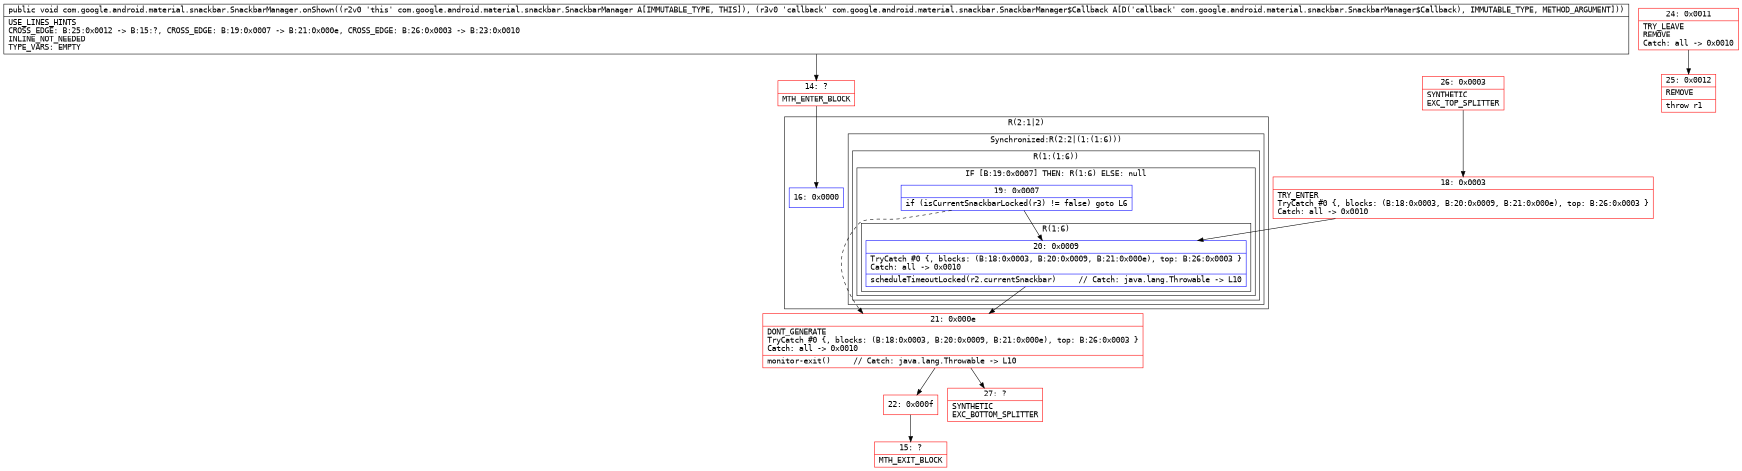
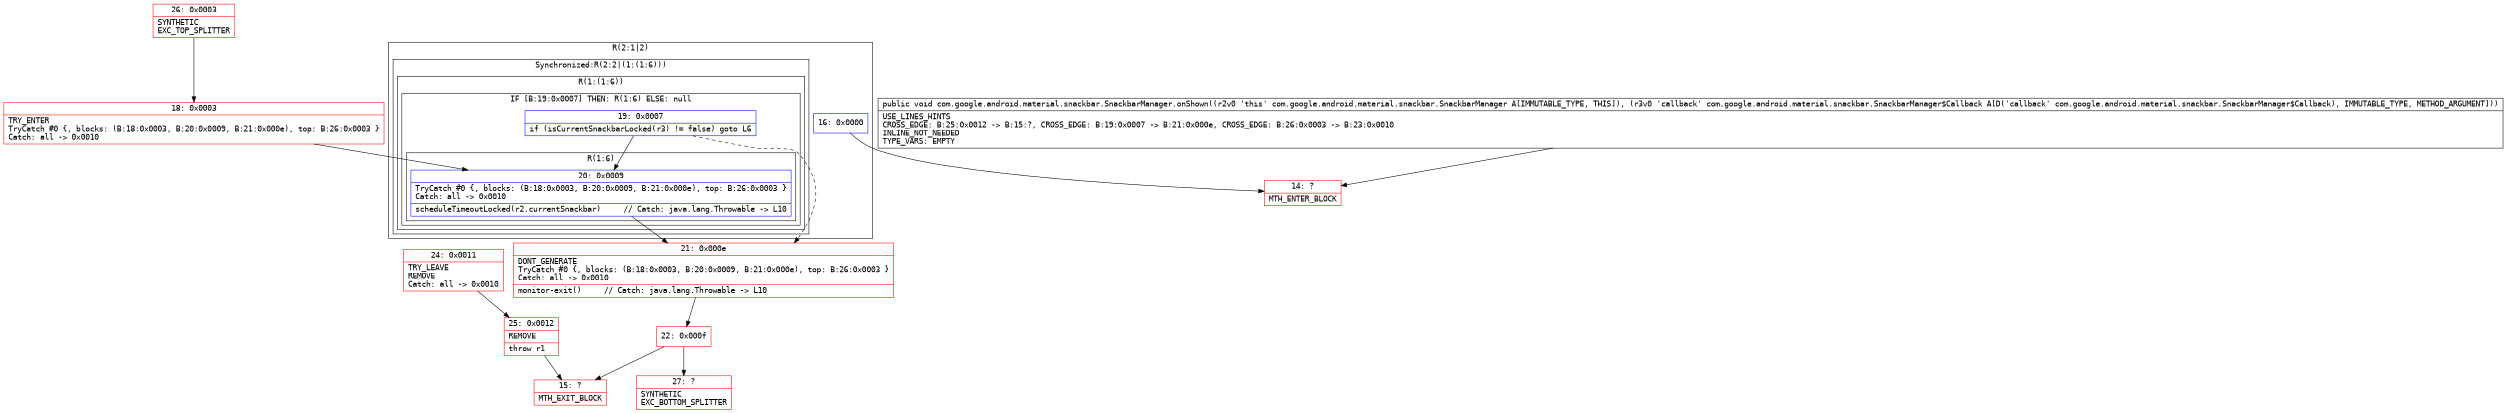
edge "14: ?" -> "16: 0x0000": reversed
edge "25: 0x0012" -> "15: ?": added
edge "21: 0x000e" -> "27: ?": now "22: 0x000f" -> "27: ?"
